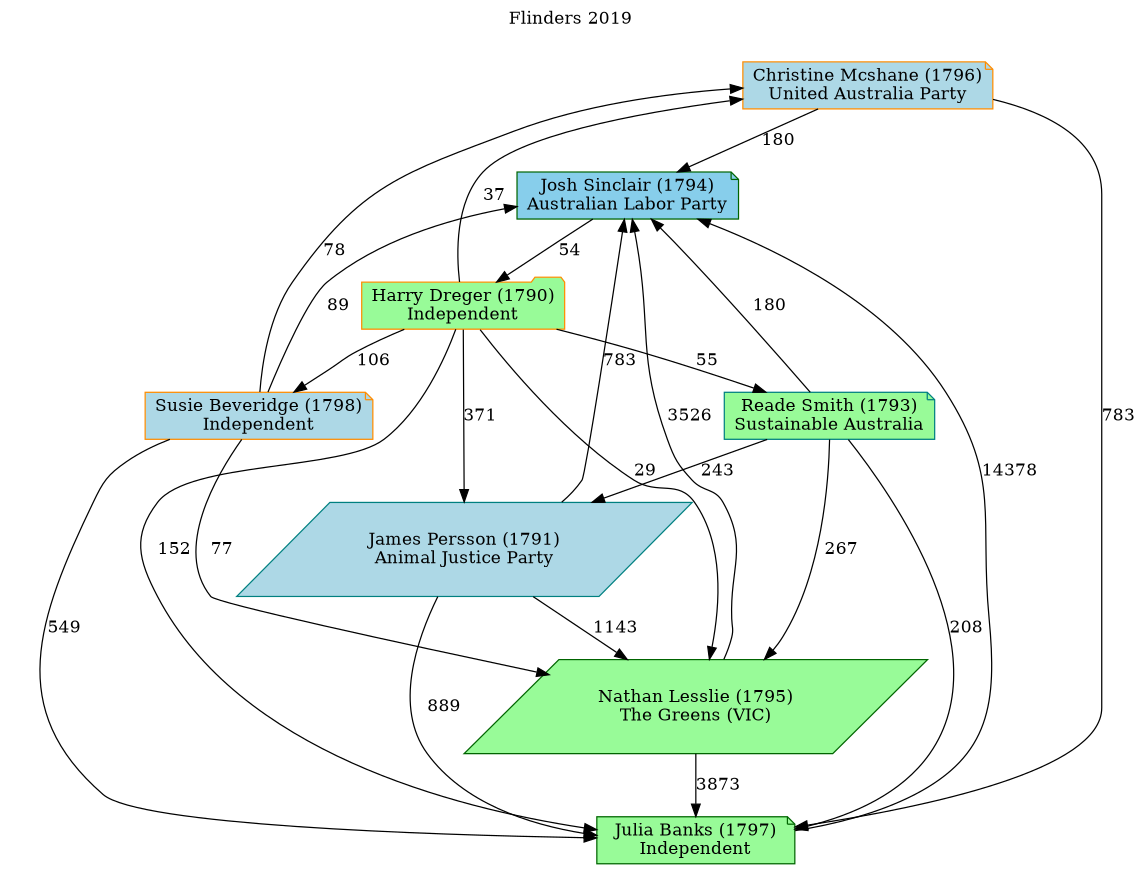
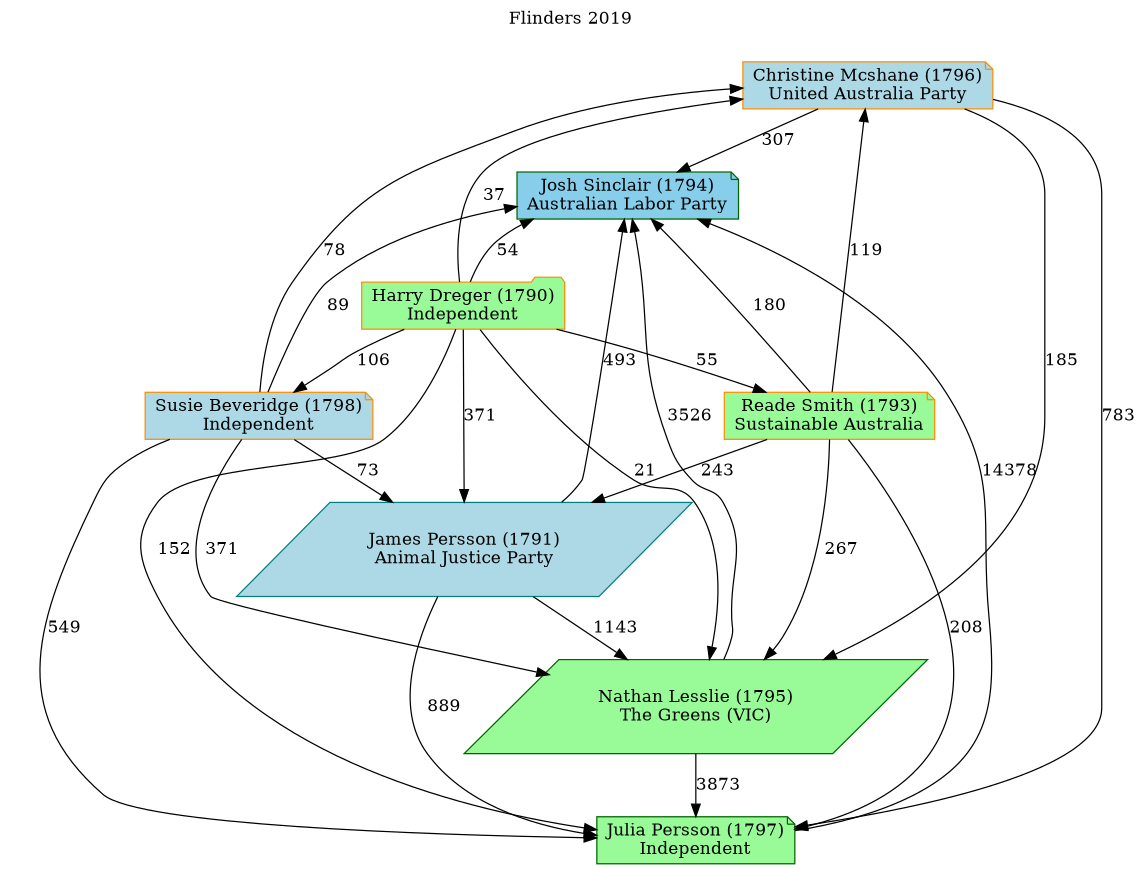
edge "Christine Mcshane (1796) United Australia Party" -> "Josh Sinclair (1794) Australian Labor Party": label "180" -> "307"
edge "Josh Sinclair (1794) Australian Labor Party" -> "Harry Dreger (1790) Independent": reversed
edge "Reade Smith (1793) Sustainable Australia" -> "Christine Mcshane (1796) United Australia Party": added, label "119"
edge "James Persson (1791) Animal Justice Party" -> "Josh Sinclair (1794) Australian Labor Party": label "783" -> "493"
edge "Christine Mcshane (1796) United Australia Party" -> "Nathan Lesslie (1795) The Greens (VIC)": added, label "185"
node "Reade Smith (1793) Sustainable Australia": color teal -> darkorange
edge "Susie Beveridge (1798) Independent" -> "James Persson (1791) Animal Justice Party": added, label "73"
edge "Harry Dreger (1790) Independent" -> "Nathan Lesslie (1795) The Greens (VIC)": label "29" -> "21"
edge "Susie Beveridge (1798) Independent" -> "Nathan Lesslie (1795) The Greens (VIC)": label "77" -> "371"
node "Julia Banks (1797) Independent": label "Julia Banks (1797) Independent" -> "Julia Persson (1797) Independent"
